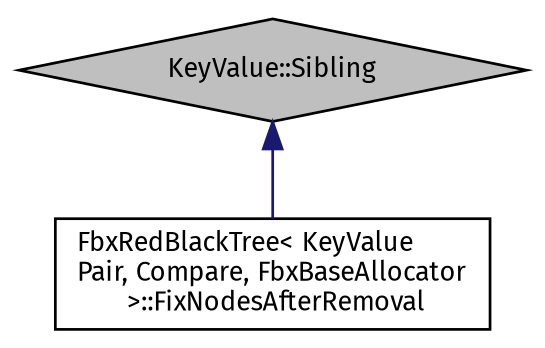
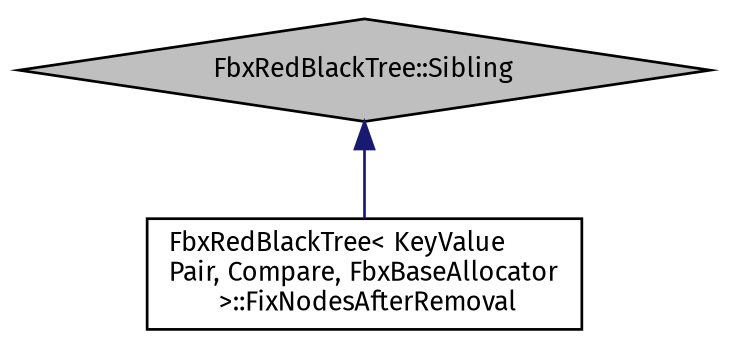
node "KeyValue::Sibling": label "KeyValue::Sibling" -> "FbxRedBlackTree::Sibling"
